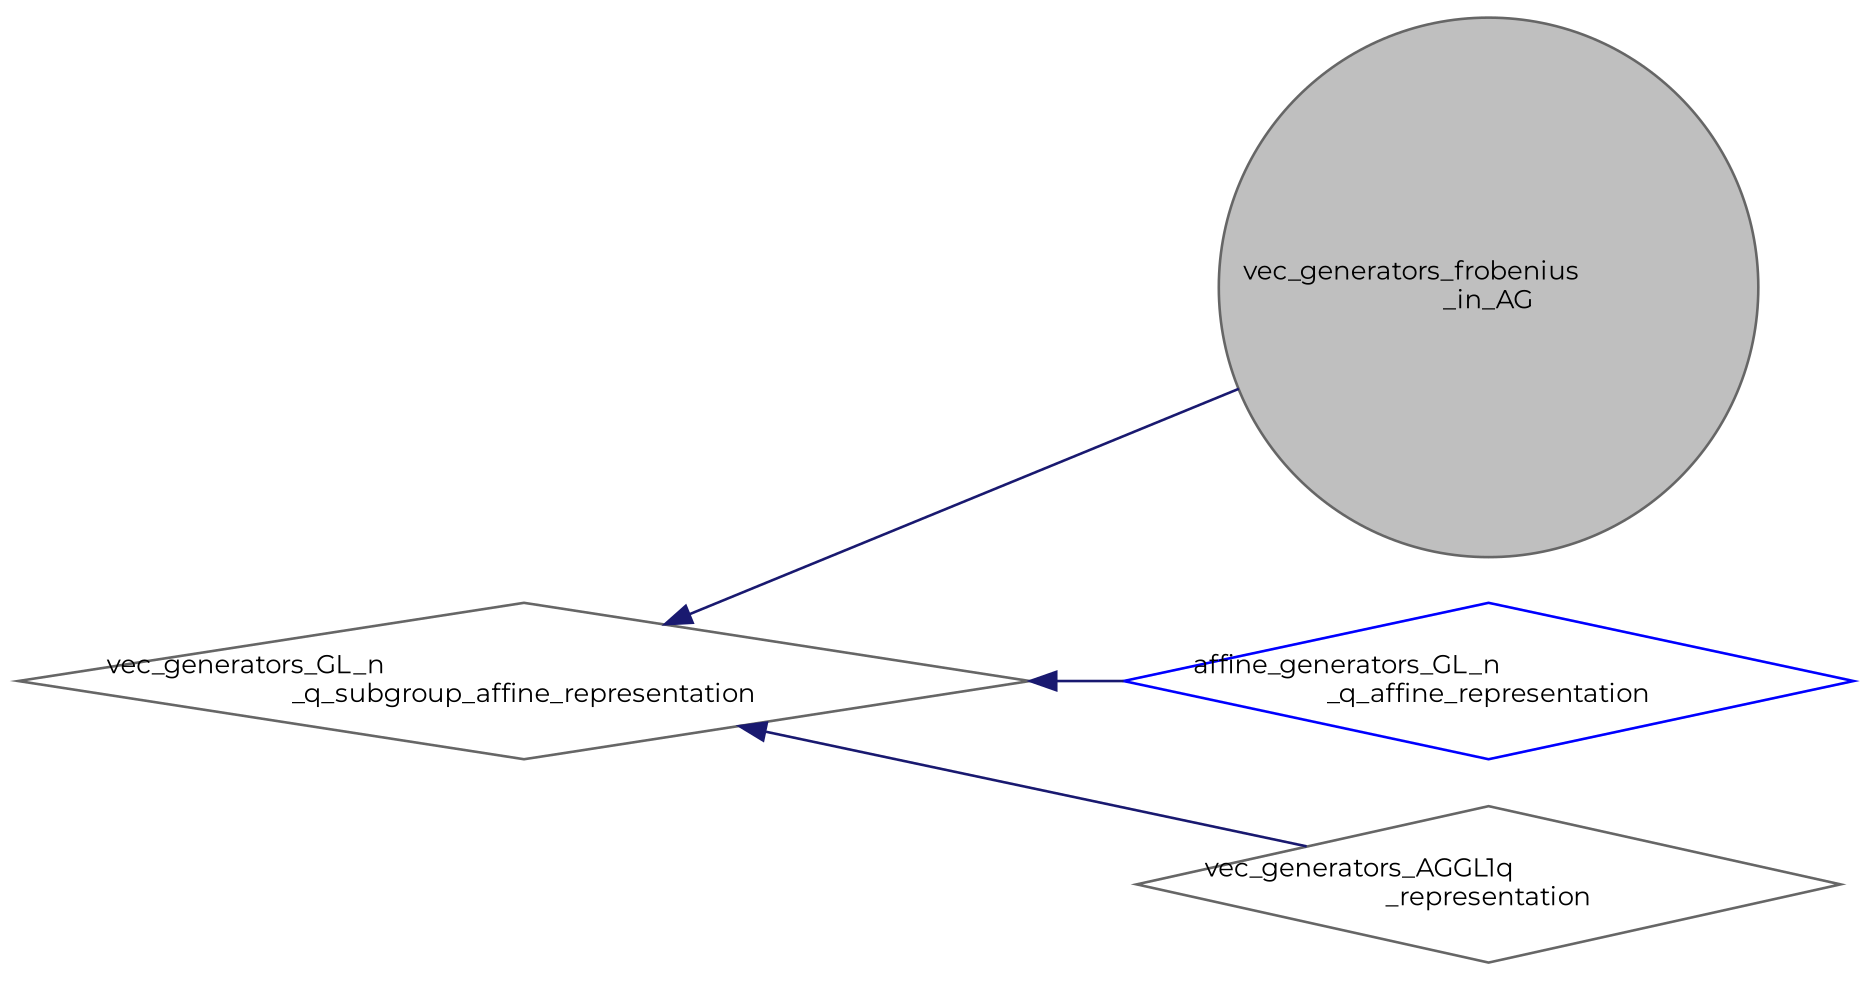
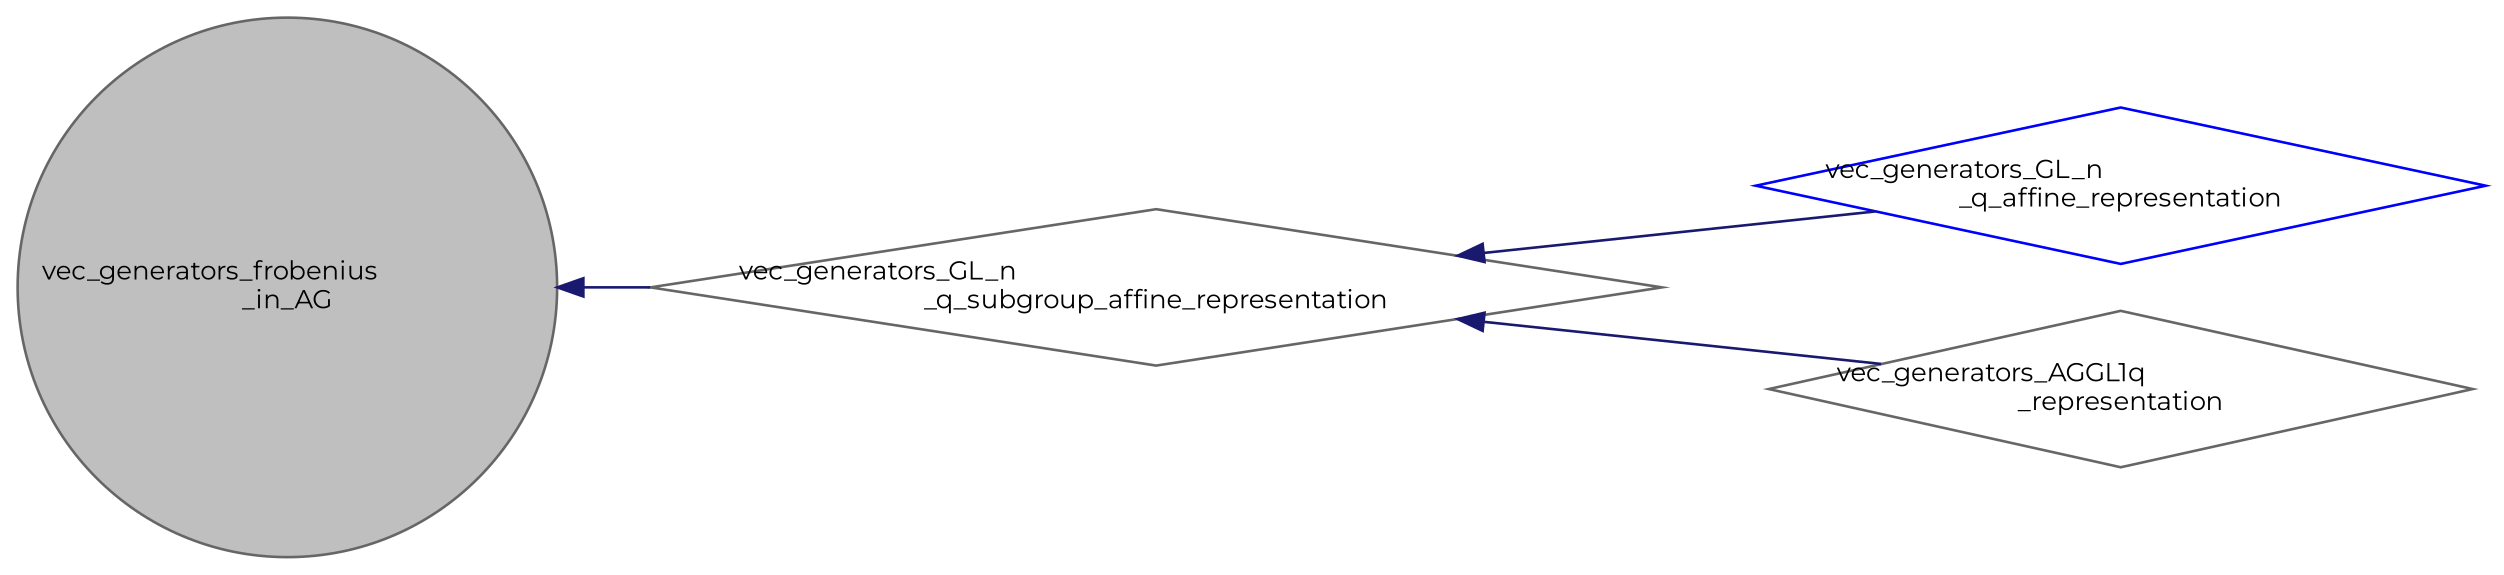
edge "vec_generators_frobenius _in_AG" -> "vec_generators_GL_n _q_subgroup_affine_representation": reversed
node "affine_generators_GL_n _q_affine_representation": label "affine_generators_GL_n _q_affine_representation" -> "vec_generators_GL_n _q_affine_representation"
